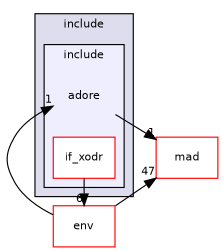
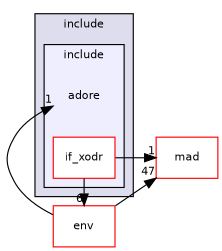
edge "adore" -> "mad": now "if_xodr" -> "mad"
